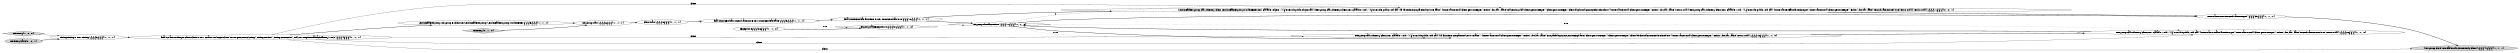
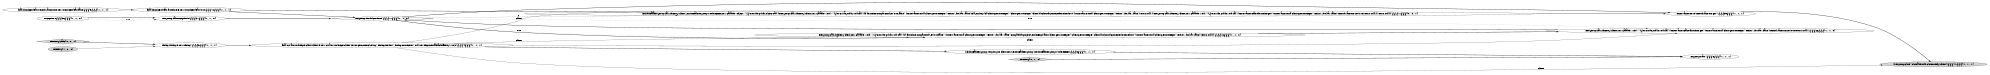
node "client.start()@@@8@@@['1', '1', '1']": removed
edge "retryLoop.takeException(e)@@@37@@@['1', '1', '0']" -> "retryLoop.shouldContinue()@@@11@@@['1', '1', '0']": style dotted -> bold
node "retryLoop.takeException(e)@@@37@@@['1', '1', '0']": shape diamond -> ellipse
node "testRetry['1', '0', '0']": shape diamond -> ellipse
node "testRetryStatic['0', '0', '1']": shape ellipse -> diamond
